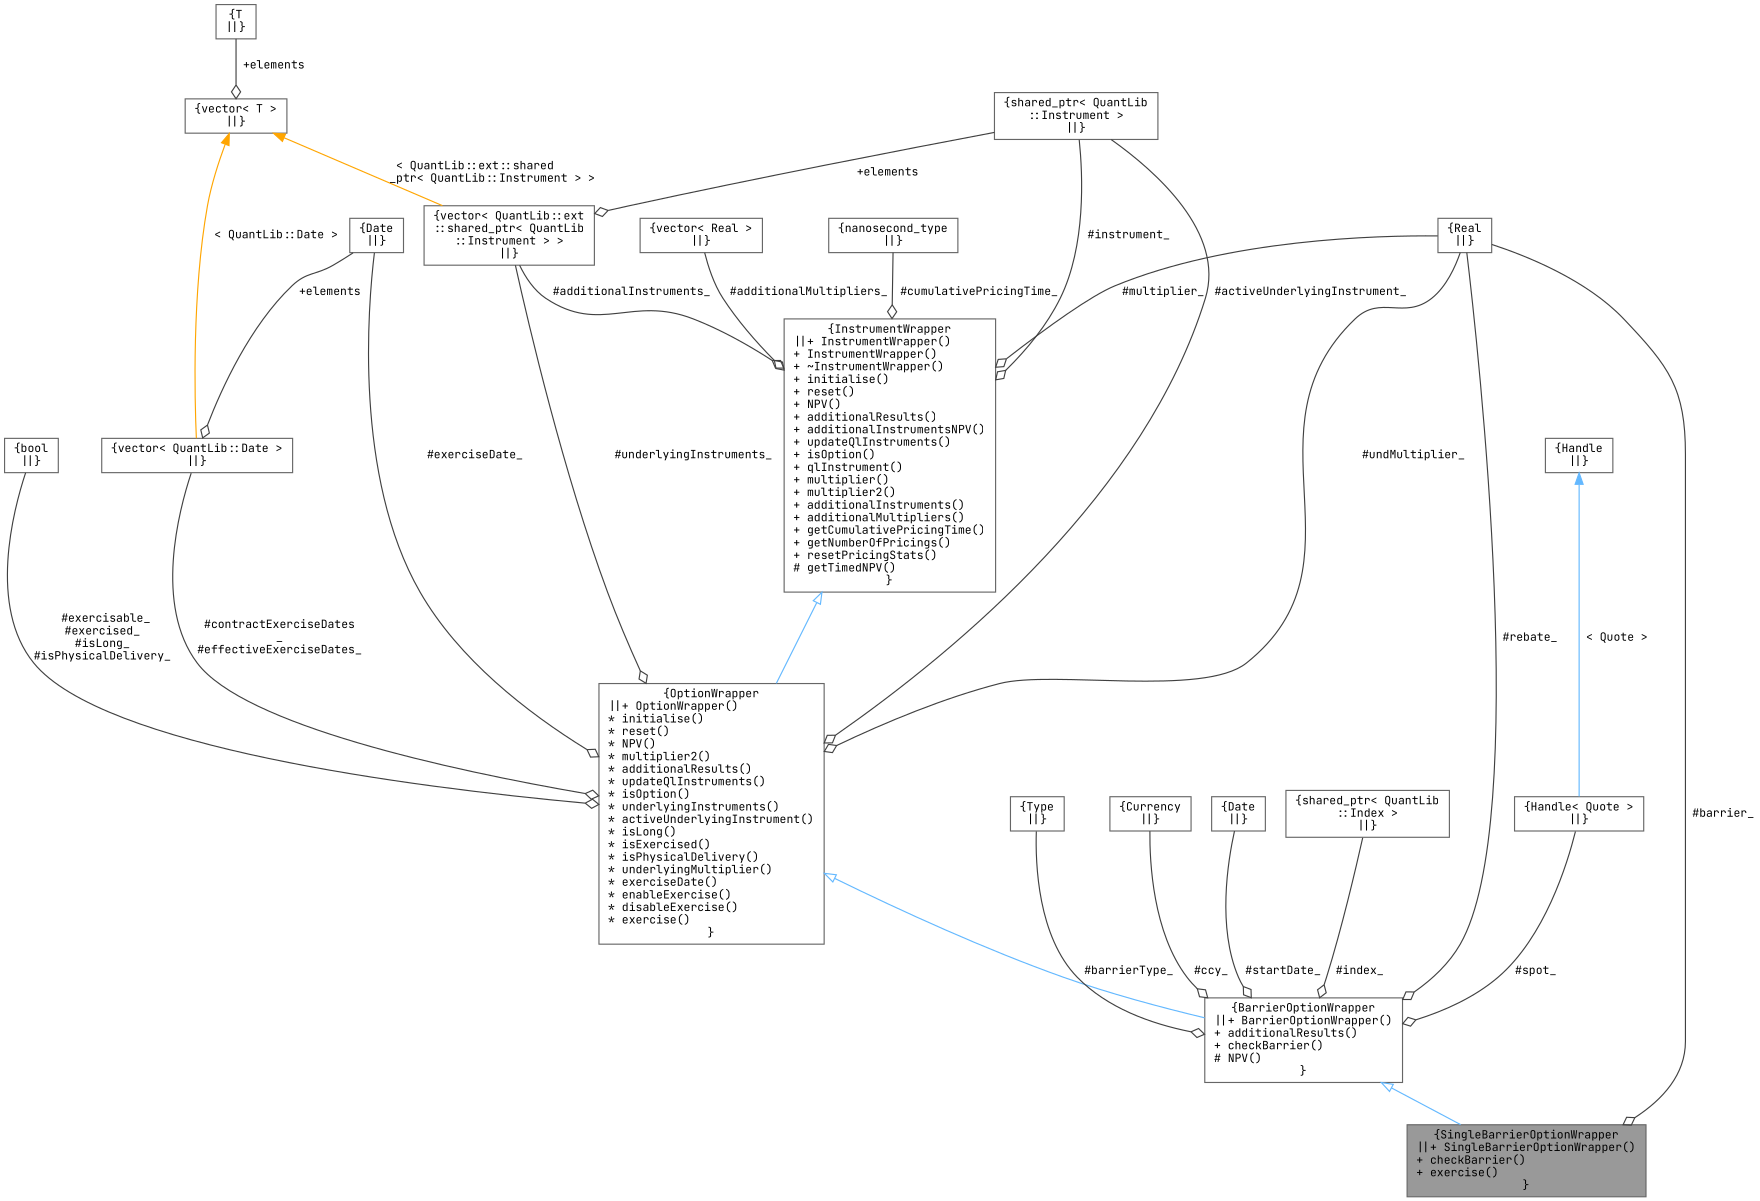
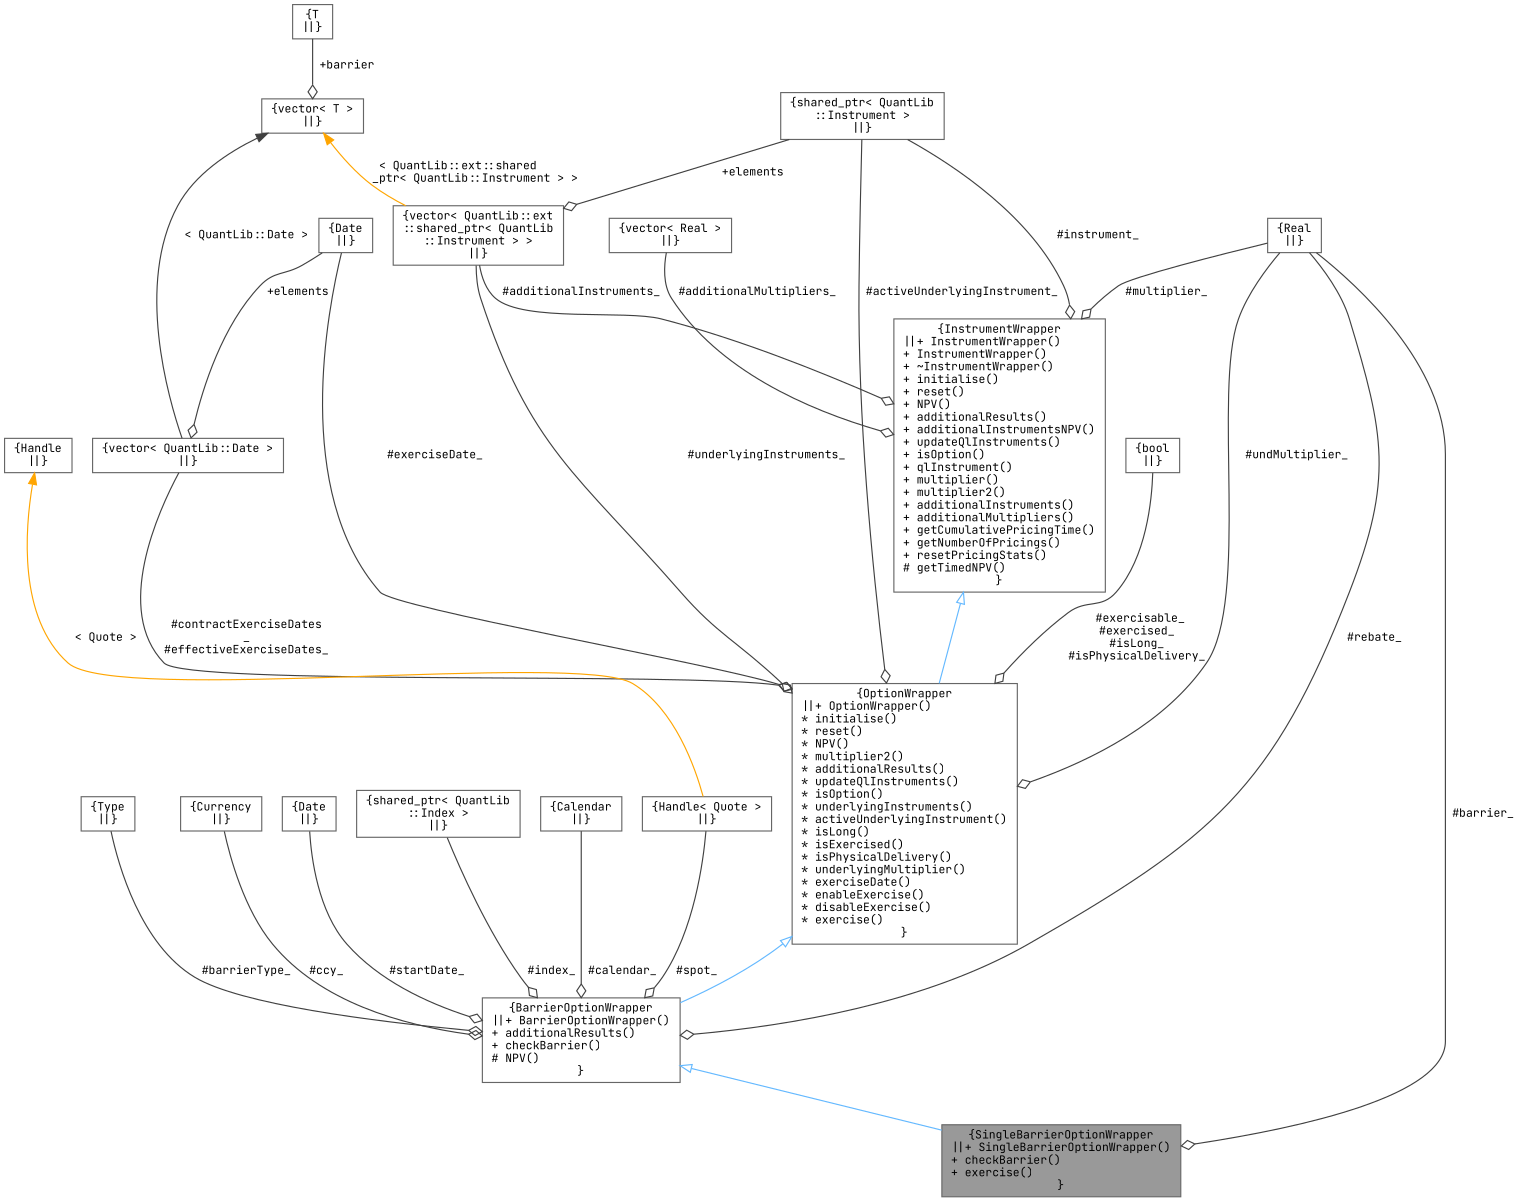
edge "{T ||}" -> "{vector< T > ||}": label " +elements" -> " +barrier"
node "{nanosecond_type ||}": removed
edge "{vector< QuantLib::Date > ||}" -> "{vector< T > ||}": color orange -> grey25
edge "{Handle< Quote > ||}" -> "{Handle ||}": color steelblue1 -> orange
node "{Calendar ||}": added
